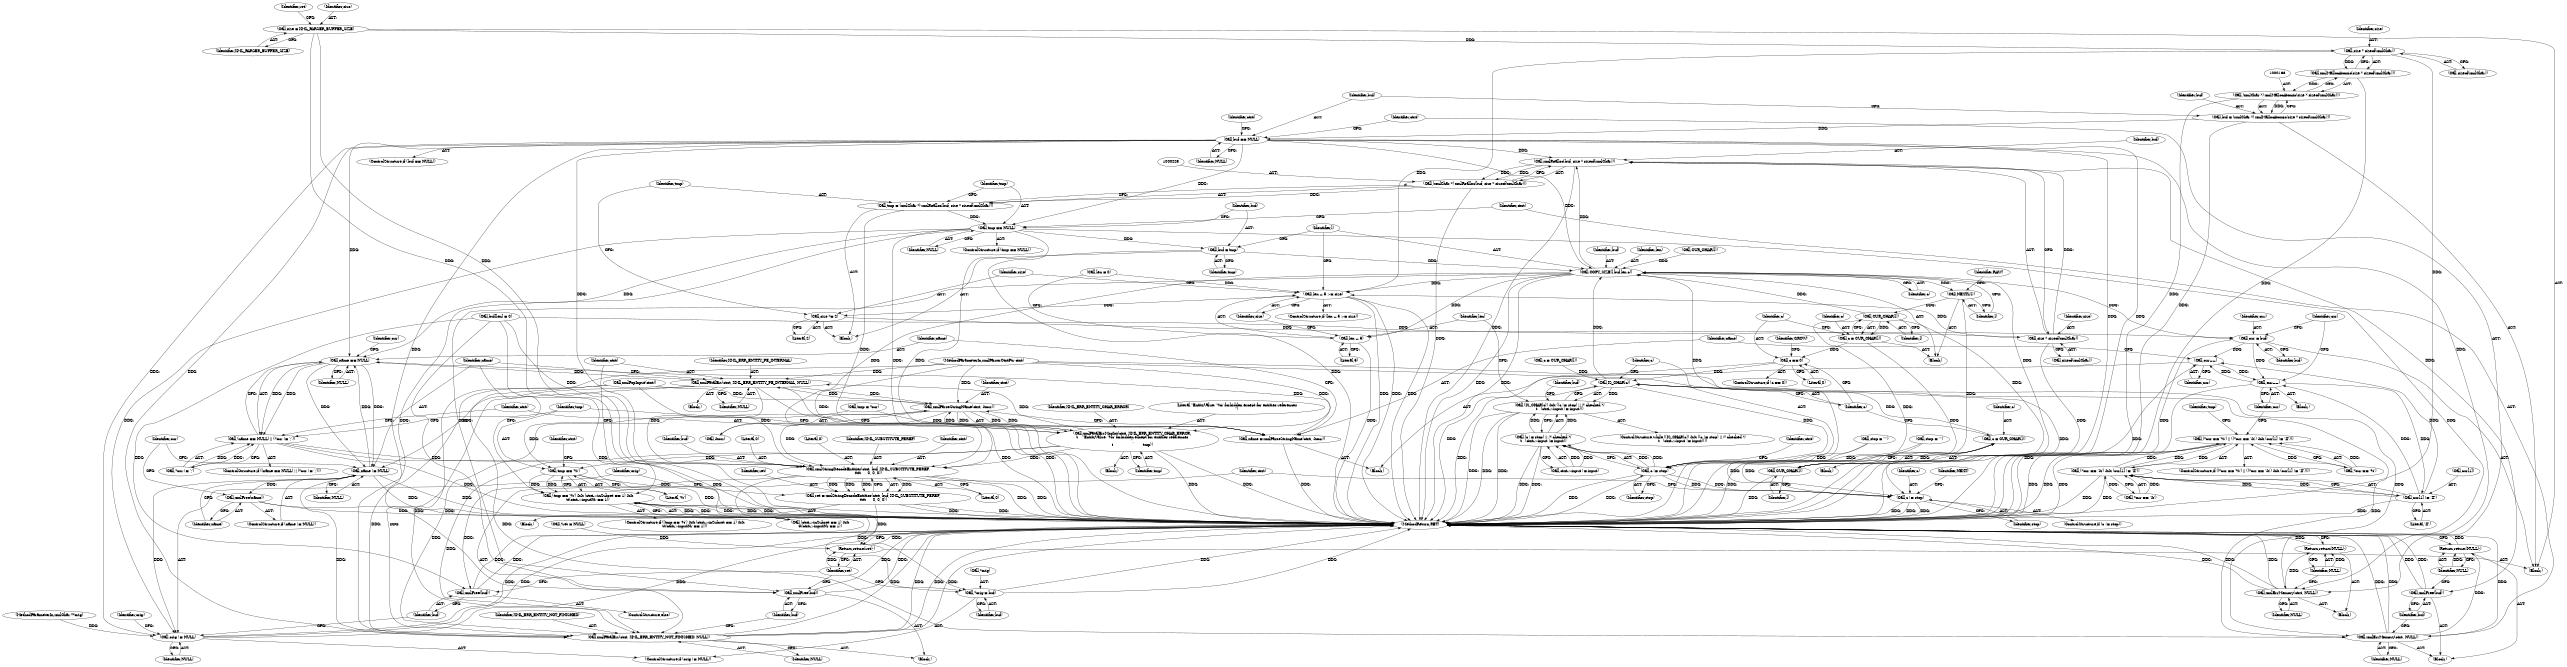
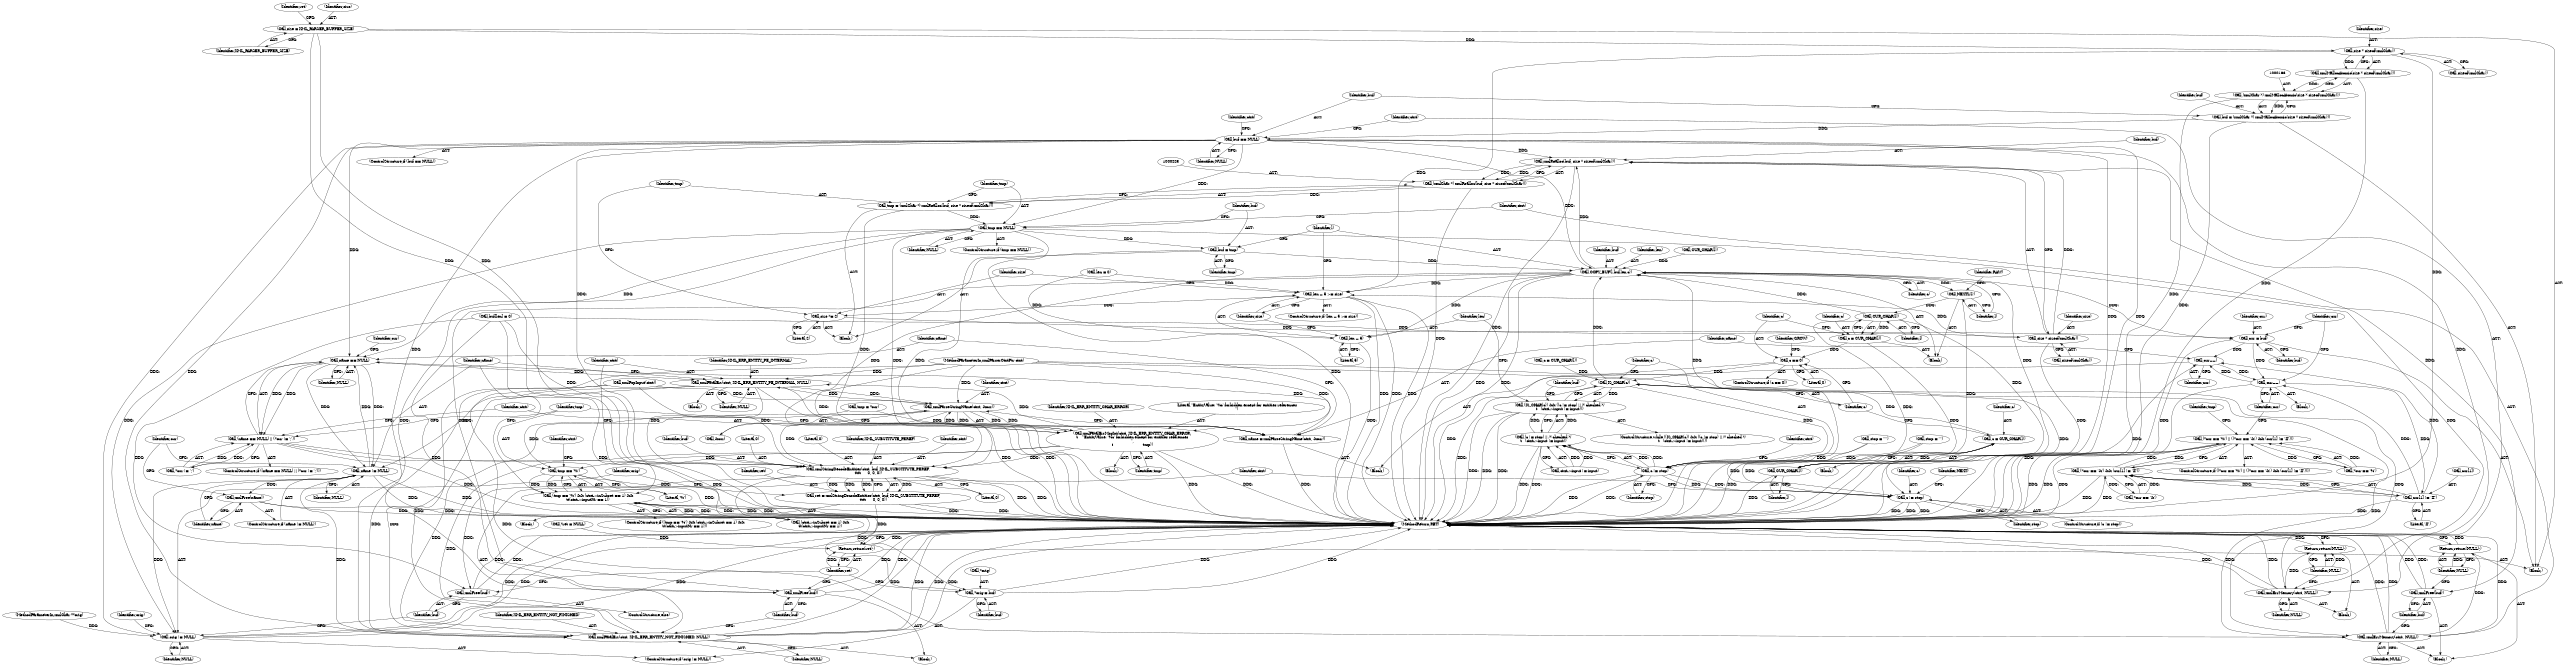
node "(Call,COPY_SIZE(l,buf,len,c))": label "(Call,COPY_SIZE(l,buf,len,c))" -> "(Call,COPY_BUF(l,buf,len,c))"
edge "(Call,len = 0)" -> "(Call,len + 5)": label "CFG: " -> "DDG: "
edge "(Call,(*cur == '%') || ((*cur == '&') && (cur[1] != '#')))" -> "(Call,(*cur == '&') && (cur[1] != '#'))": label "DDG: " -> "CFG: "
